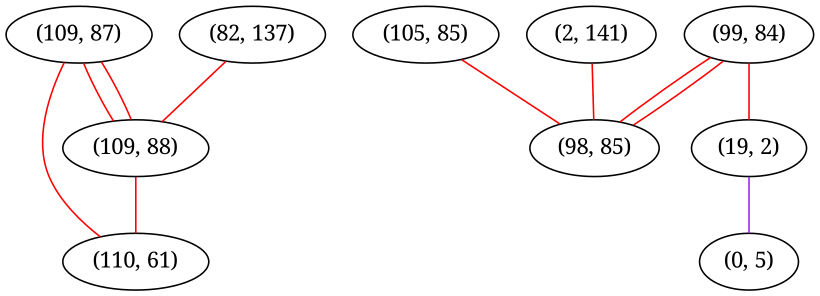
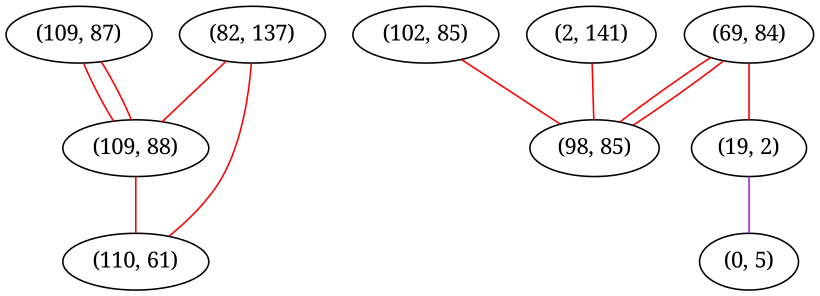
node "(105, 85)": label "(105, 85)" -> "(102, 85)"
node "(99, 84)": label "(99, 84)" -> "(69, 84)"
edge "(109, 87)" -- "(110, 61)": now "(82, 137)" -- "(110, 61)"
